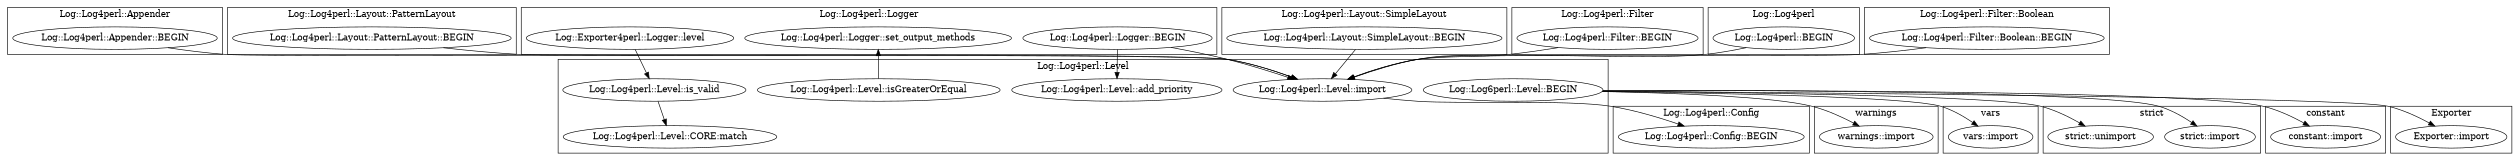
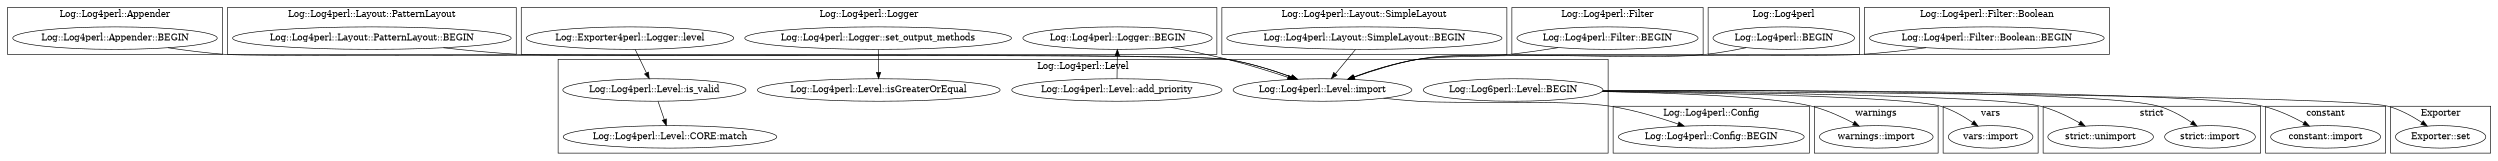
edge "Log::Log4perl::Logger::BEGIN" -> "Log::Log4perl::Level::add_priority": reversed
edge "Log::Log4perl::Level::isGreaterOrEqual" -> "Log::Log4perl::Logger::set_output_methods": reversed
node "Exporter::import": label "Exporter::import" -> "Exporter::set"
